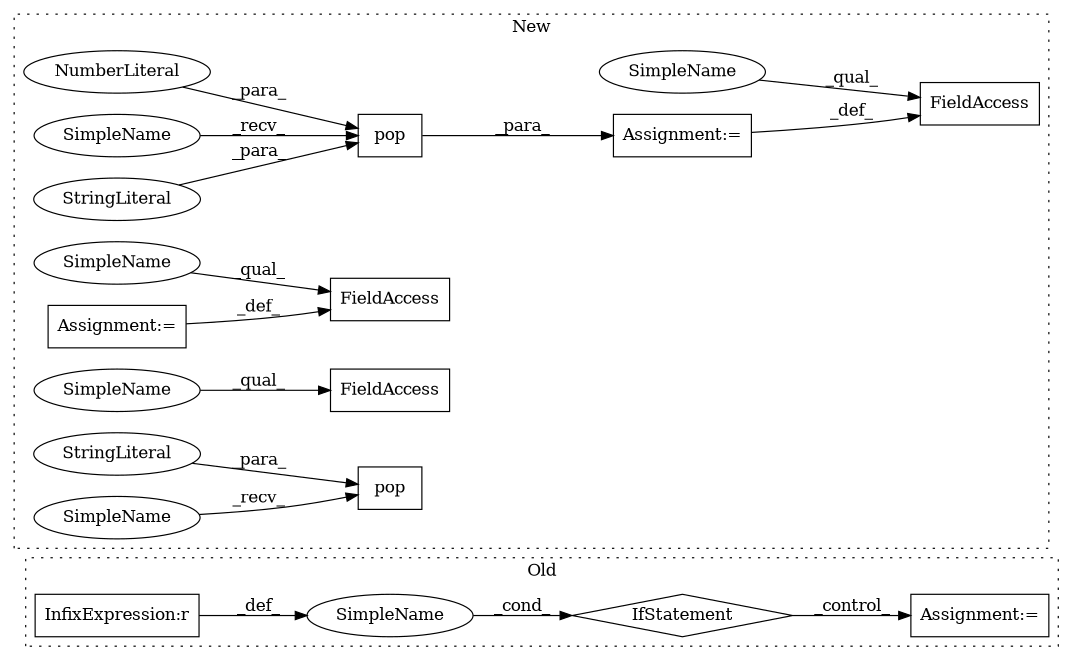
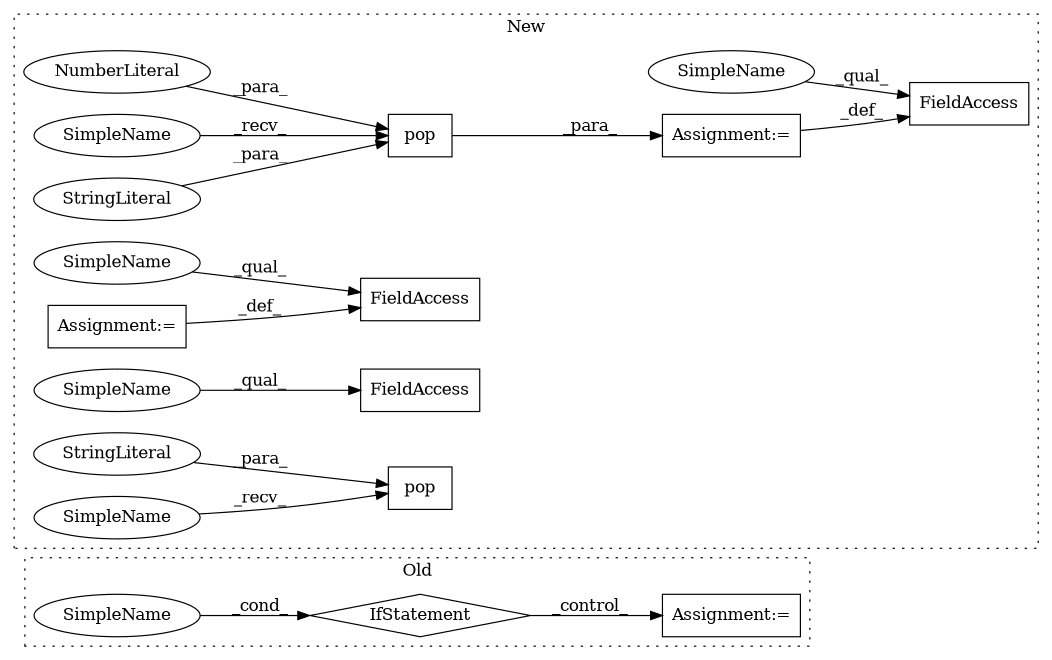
node "InfixExpression:r": removed
